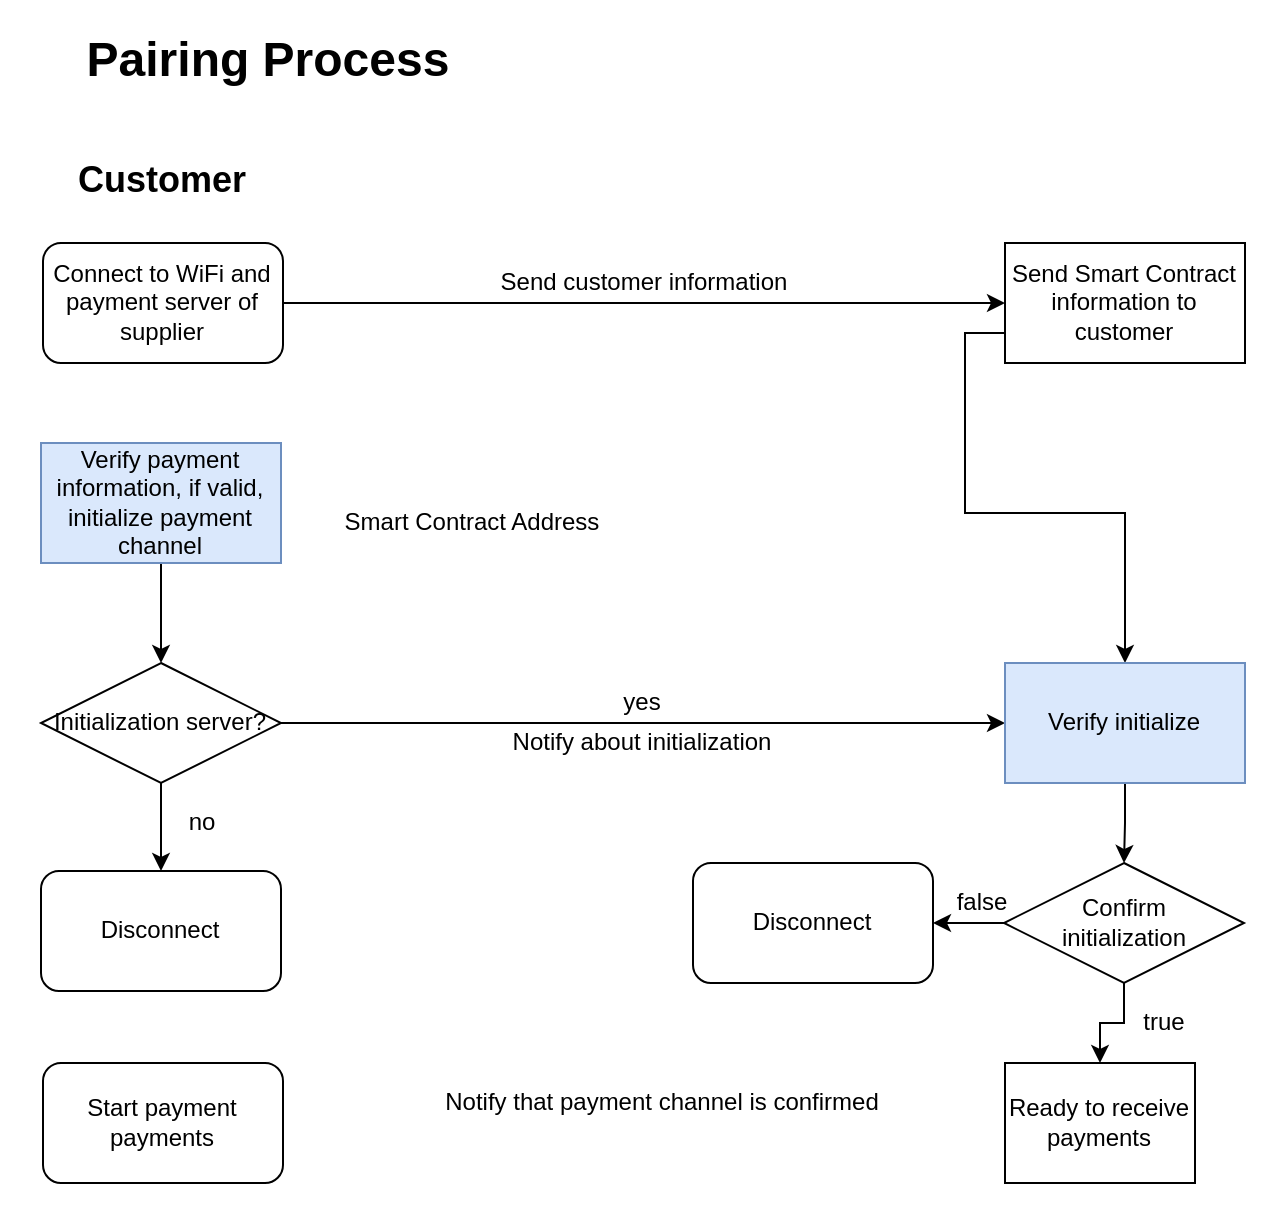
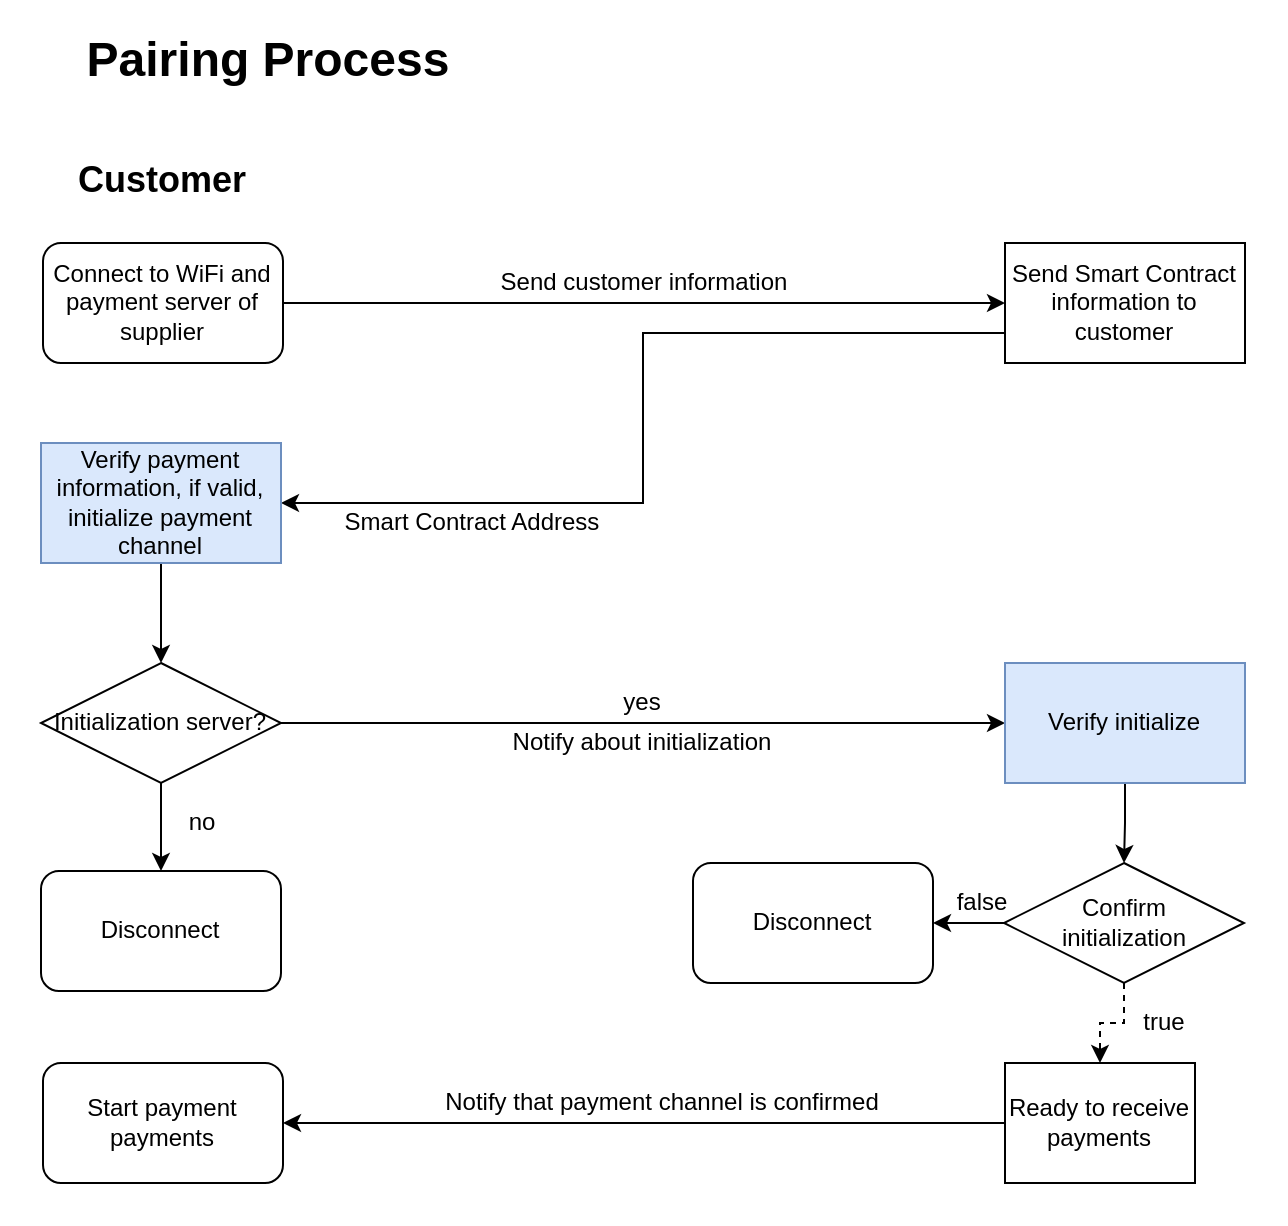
edge "Send Smart Contract information to customer" -> "Verify initialize": now "Send Smart Contract information to customer" -> "Verify payment information, if valid, initialize payment channel"
edge "Confirm initialization" -> "Ready to receive payments": style solid -> dashed
edge "Ready to receive payments" -> "Start payment payments": added
